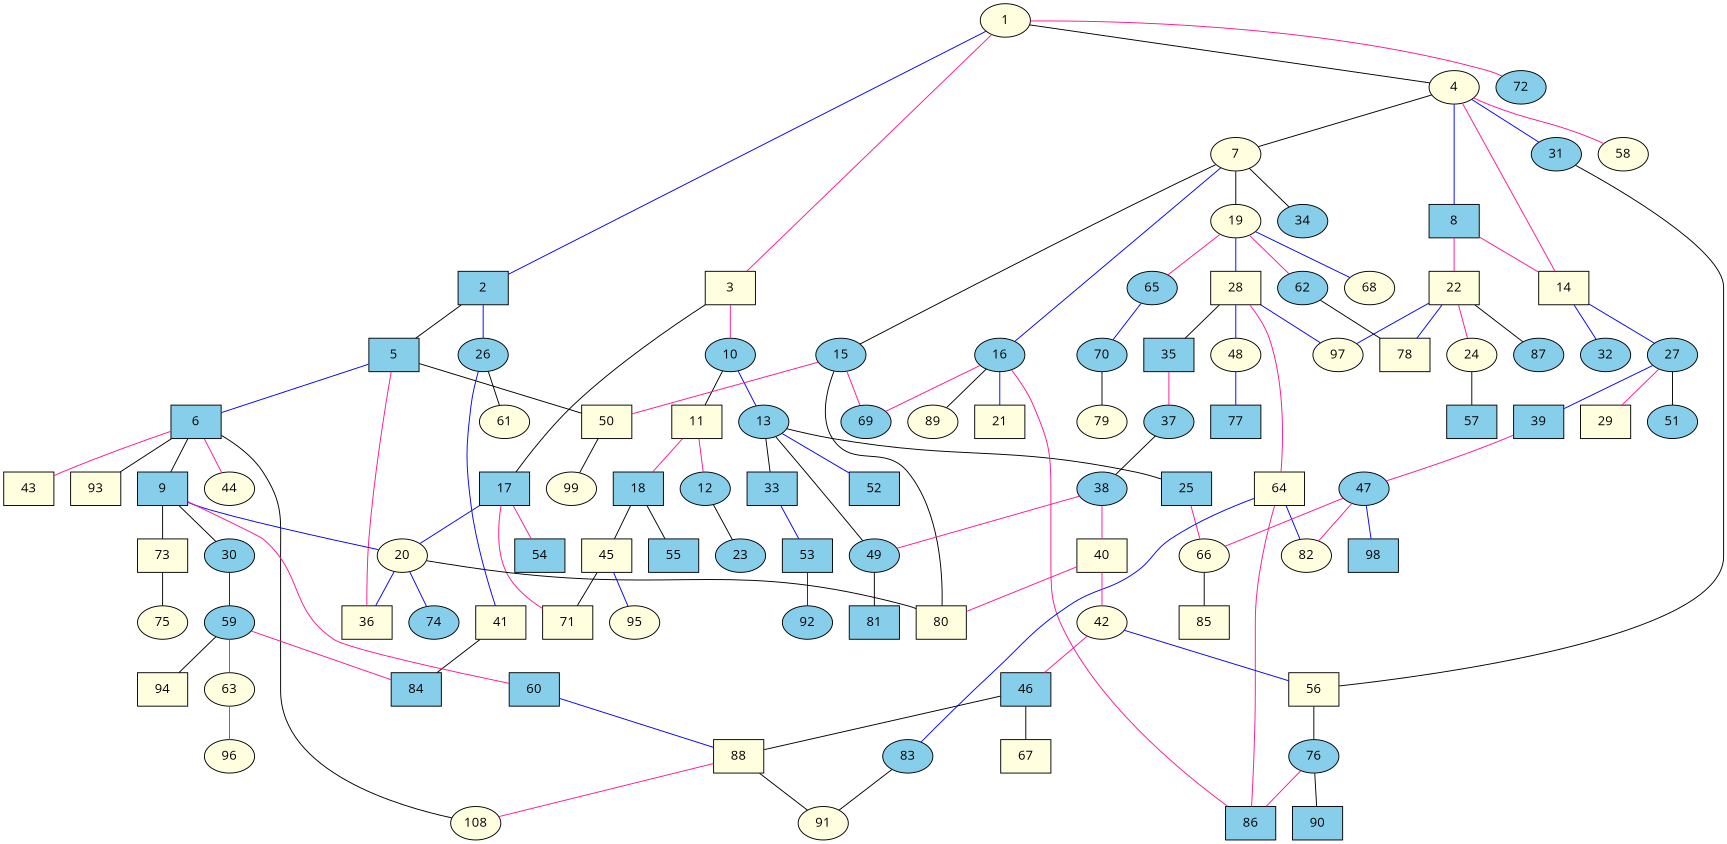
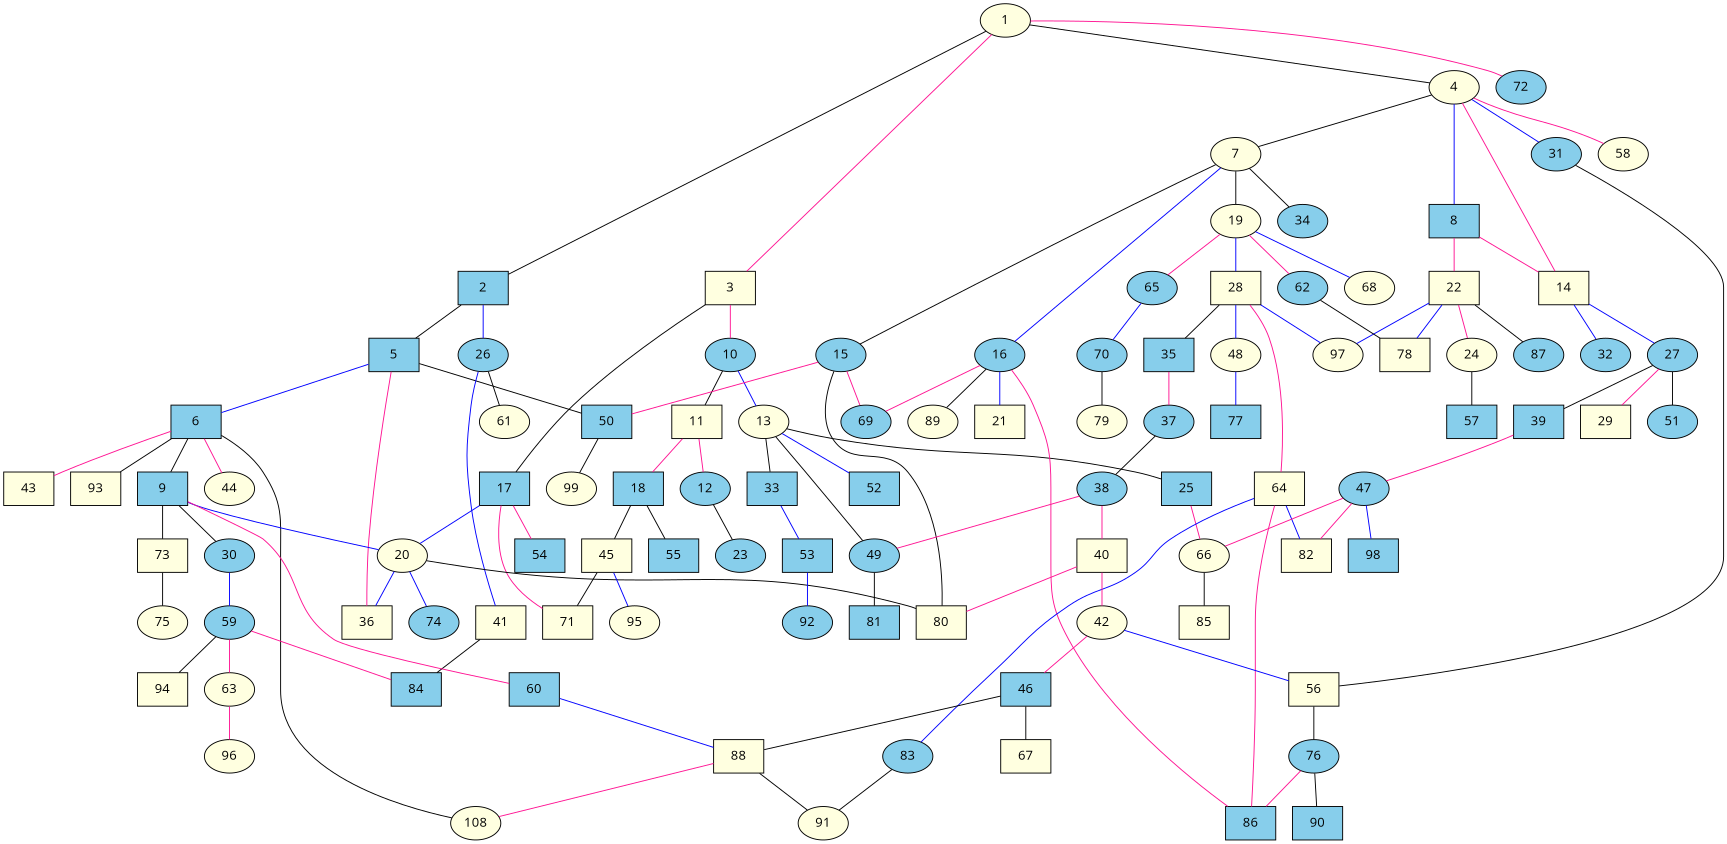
edge "1" -- "2": color blue -> black
edge "27" -- "39": color blue -> black
node "50": fillcolor lightyellow -> skyblue
node "13": fillcolor skyblue -> lightyellow
node "82": shape ellipse -> box
